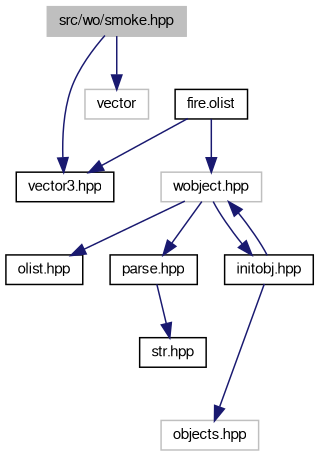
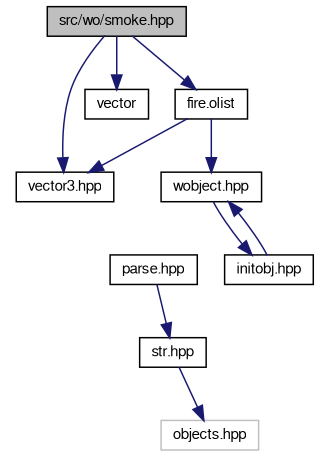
node "src/wo/smoke.hpp": color grey75 -> black
edge "src/wo/smoke.hpp" -> "fire.olist": added
node "vector": color grey75 -> black
node "wobject.hpp": color grey75 -> black
edge "wobject.hpp" -> "parse.hpp": removed
node "olist.hpp": removed
edge "initobj.hpp" -> "objects.hpp": now "str.hpp" -> "objects.hpp"
